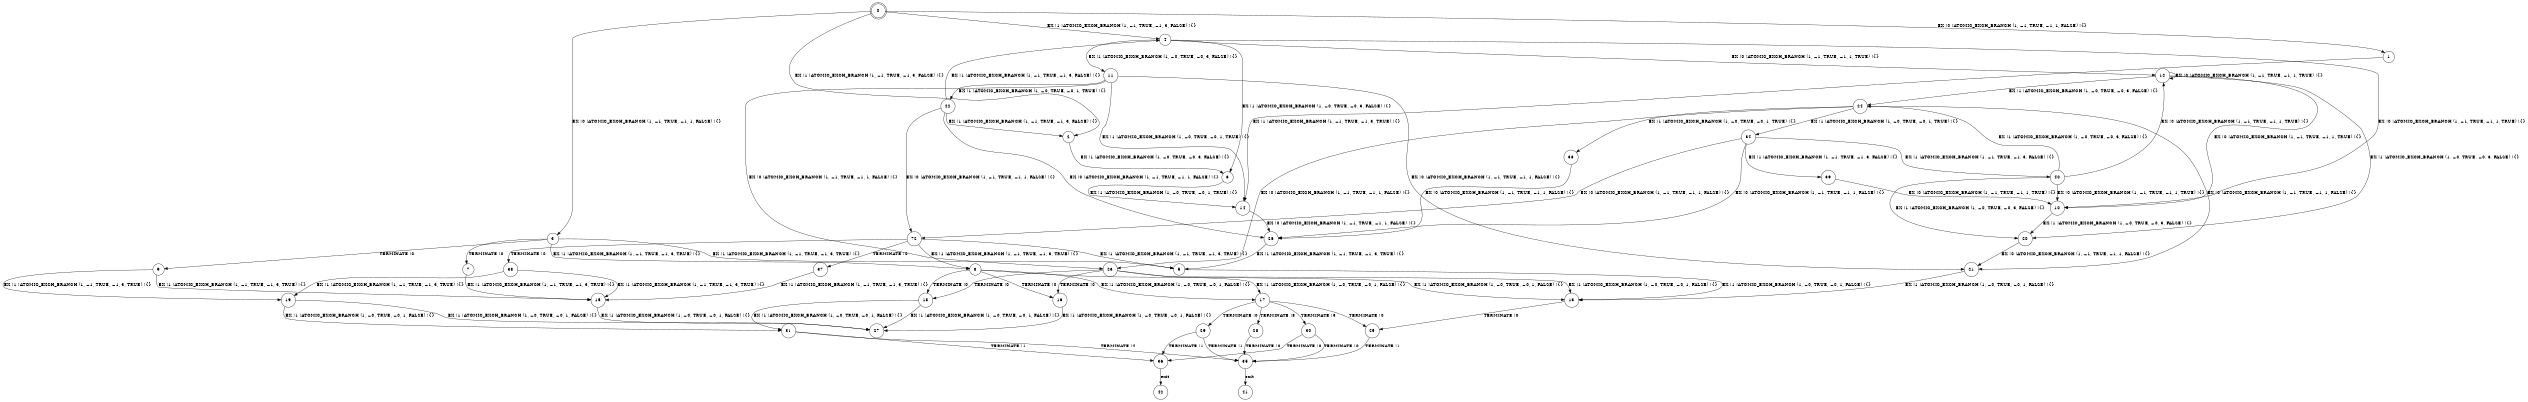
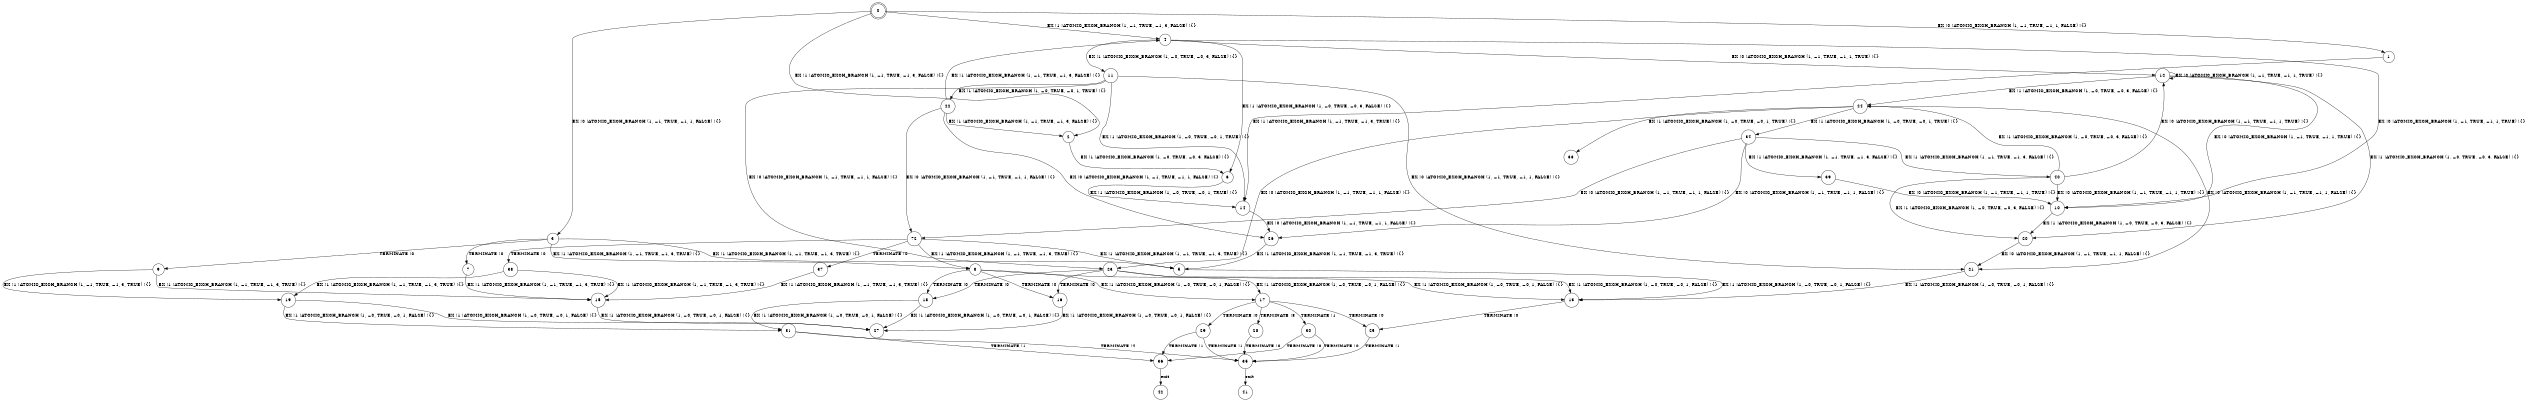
edge "33" -> "26": removed, label "EX !0 !ATOMIC_EXCH_BRANCH (1, +1, TRUE, +1, 1, FALSE) !{}"
edge "17" -> "30": label "TERMINATE !3" -> "TERMINATE !1"
